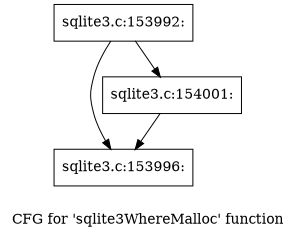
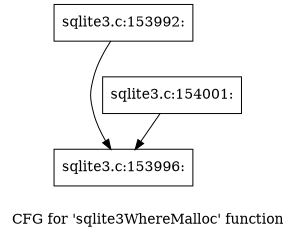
edge "sqlite3.c:153992:" -> "sqlite3.c:154001:": removed
